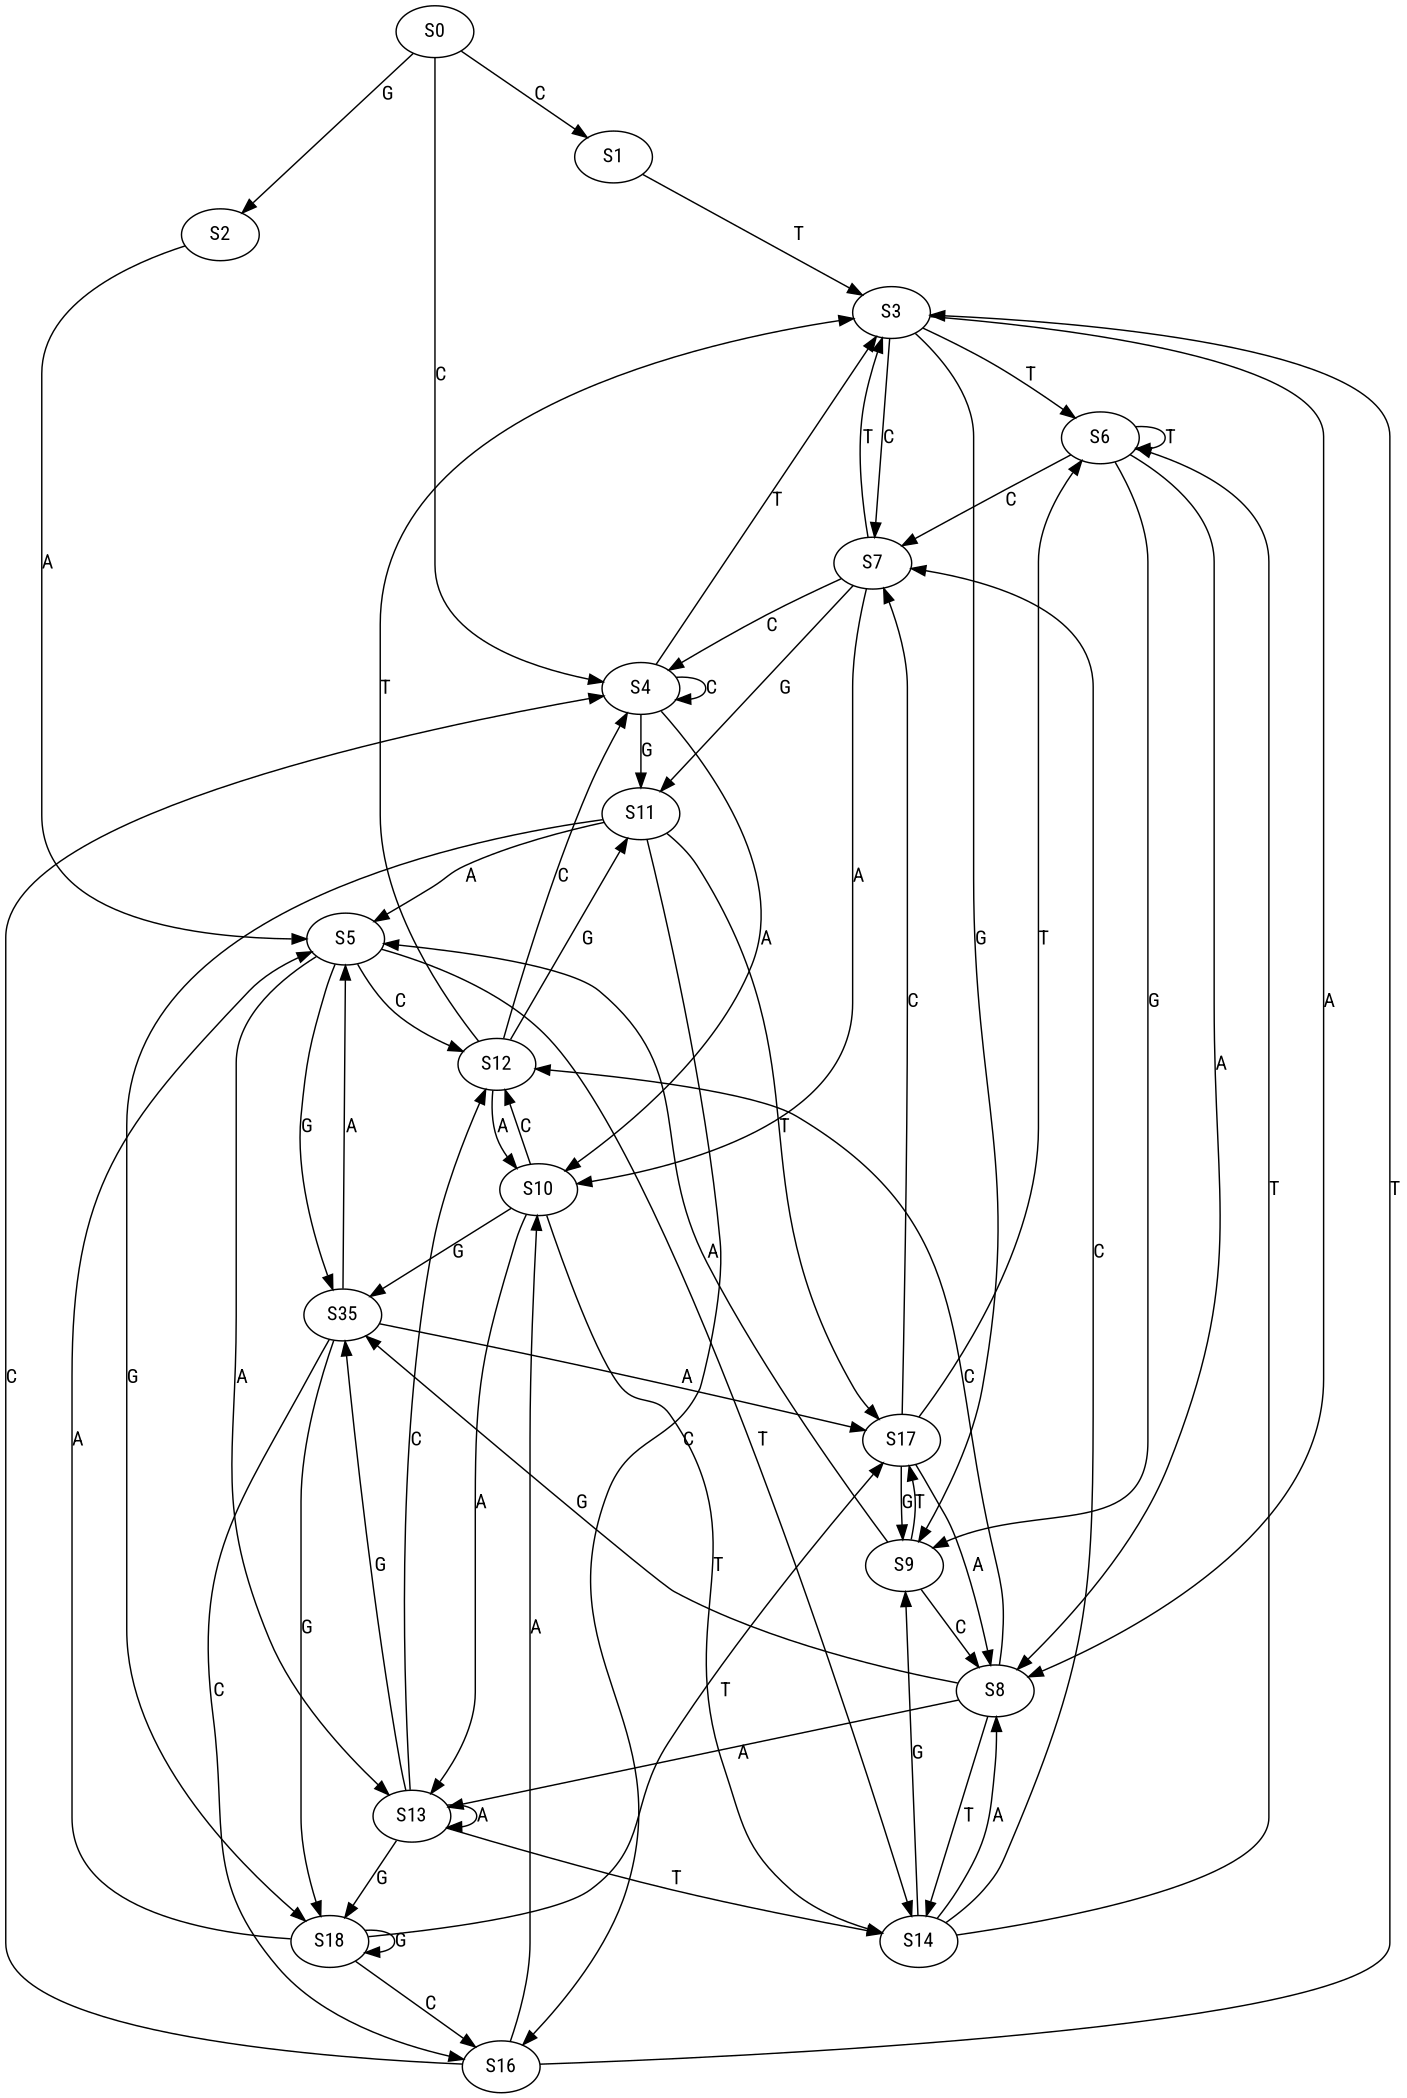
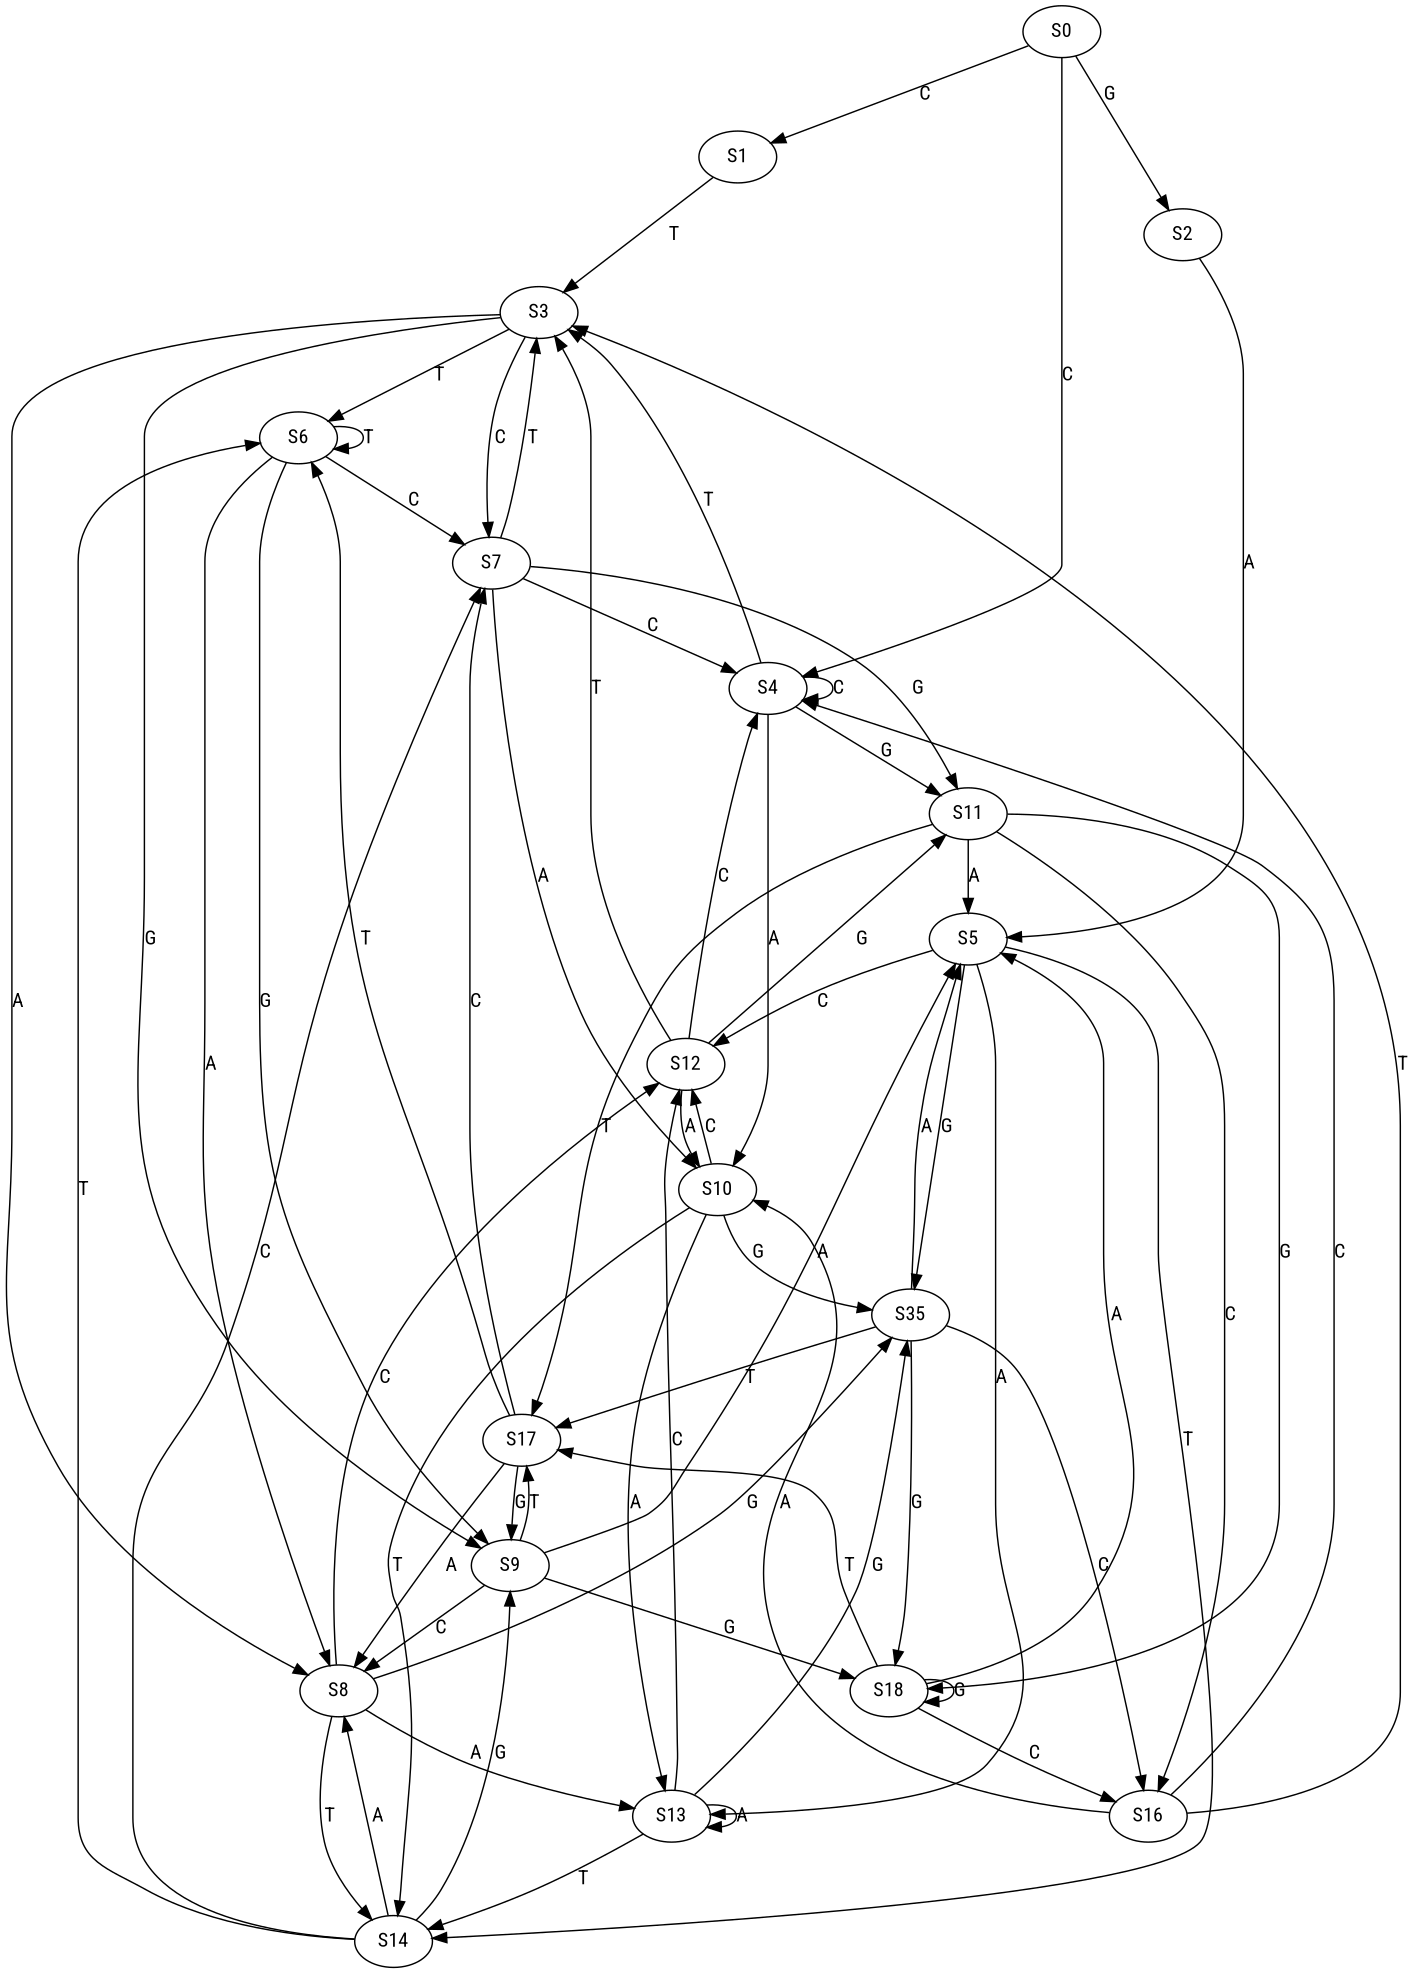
edge "S35" -> "S17": label "A" -> "T"
edge "S13" -> "S18": now "S9" -> "S18"
